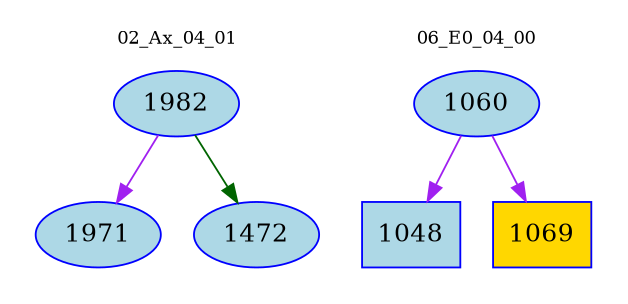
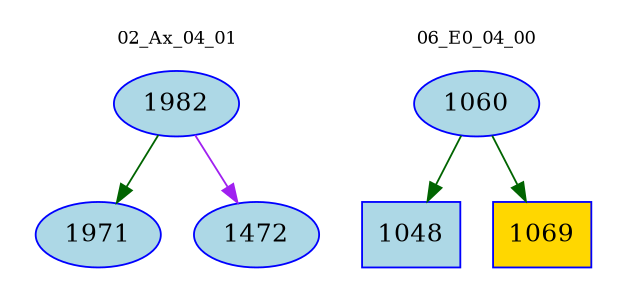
edge "1060" -> "1048": color purple -> darkgreen
edge "1060" -> "1069": color purple -> darkgreen
edge "1982" -> "1971": color purple -> darkgreen
edge "1982" -> "1472": color darkgreen -> purple
